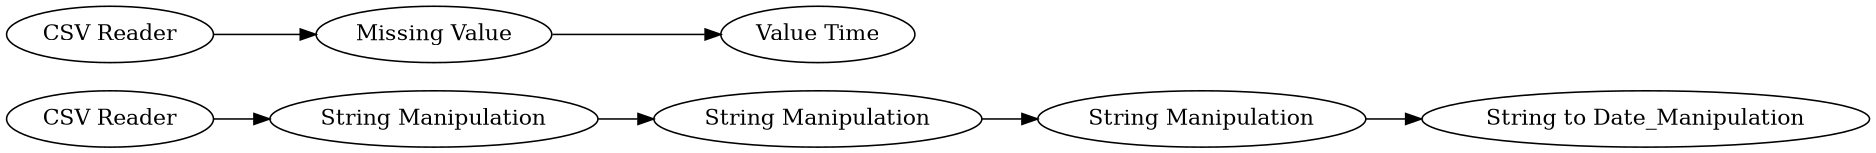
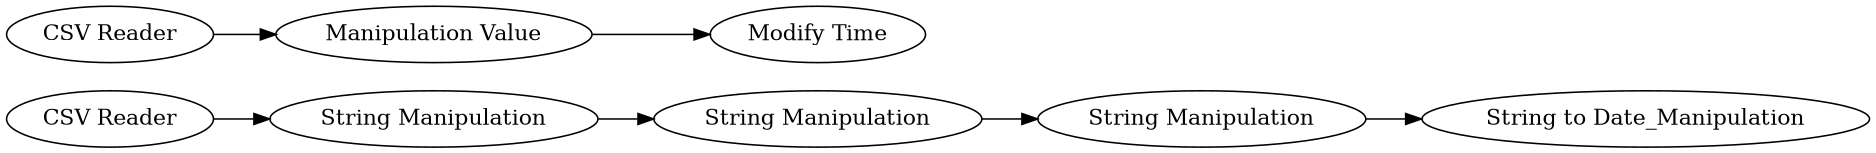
node "Missing Value": label "Missing Value" -> "Manipulation Value"
node "Value Time": label "Value Time" -> "Modify Time"
